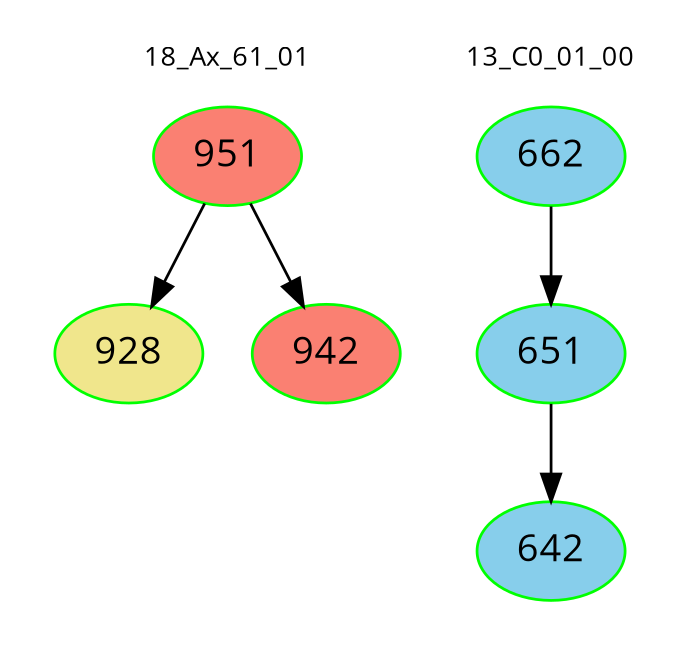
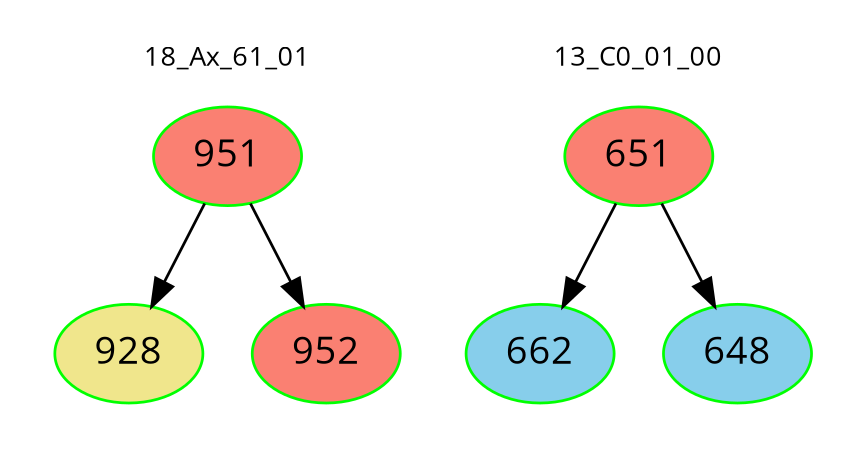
edge "662" -> "651": reversed
node "942": label "942" -> "952"
node "651": fillcolor skyblue -> salmon
node "642": label "642" -> "648"
